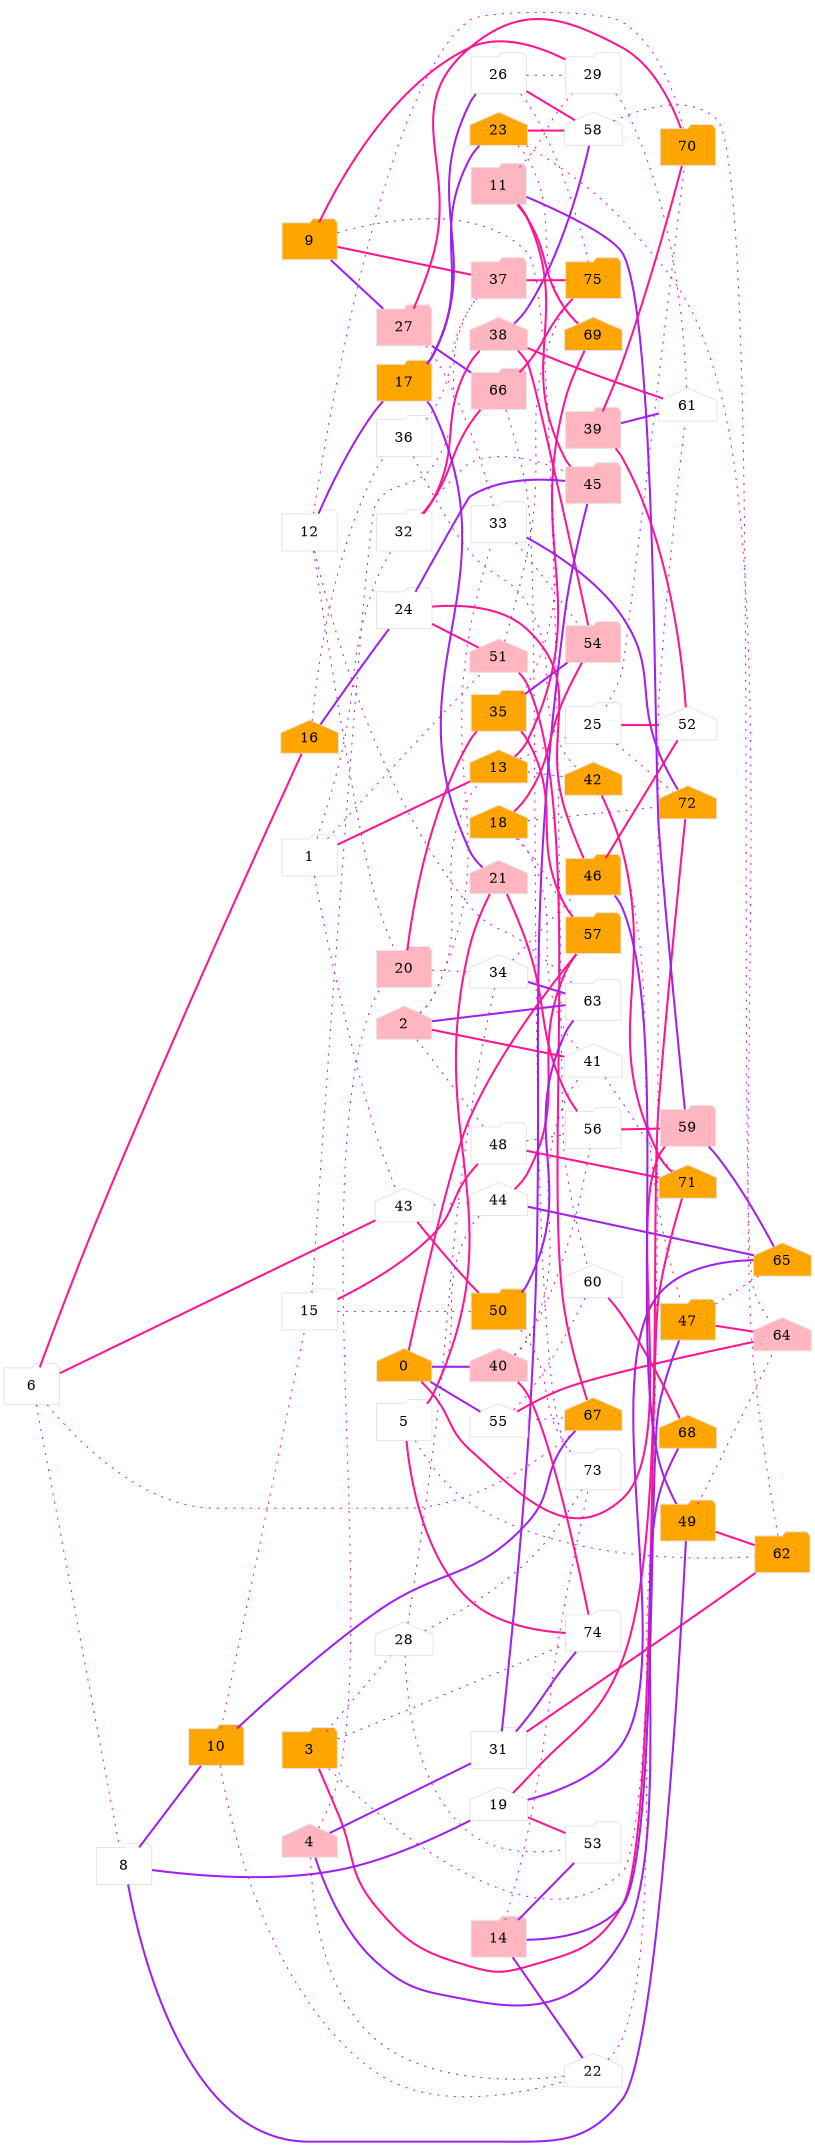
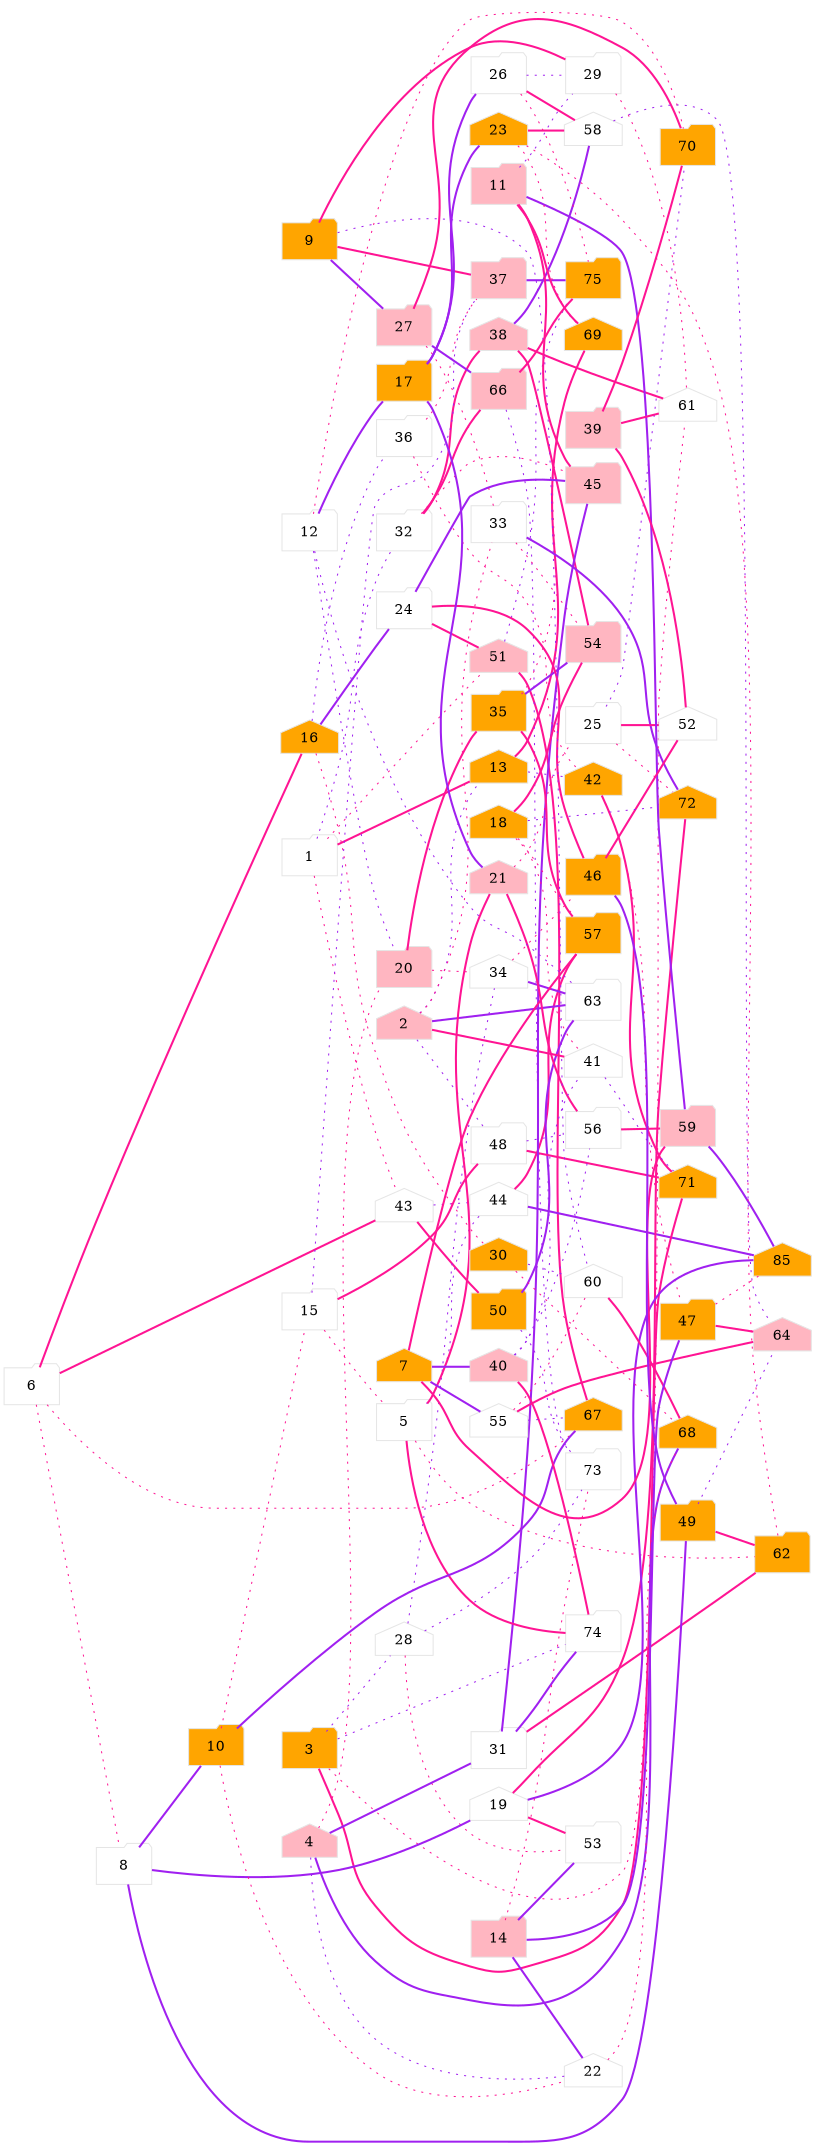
edge "37" -- "75": color deeppink -> purple
edge "61" -- "39": color purple -> deeppink
edge "25" -- "13": now "25" -- "21"
node "30": added
node "65": label "65" -> "85"
edge "15" -- "50": now "15" -- "5"
node "0": label "0" -> "7"
